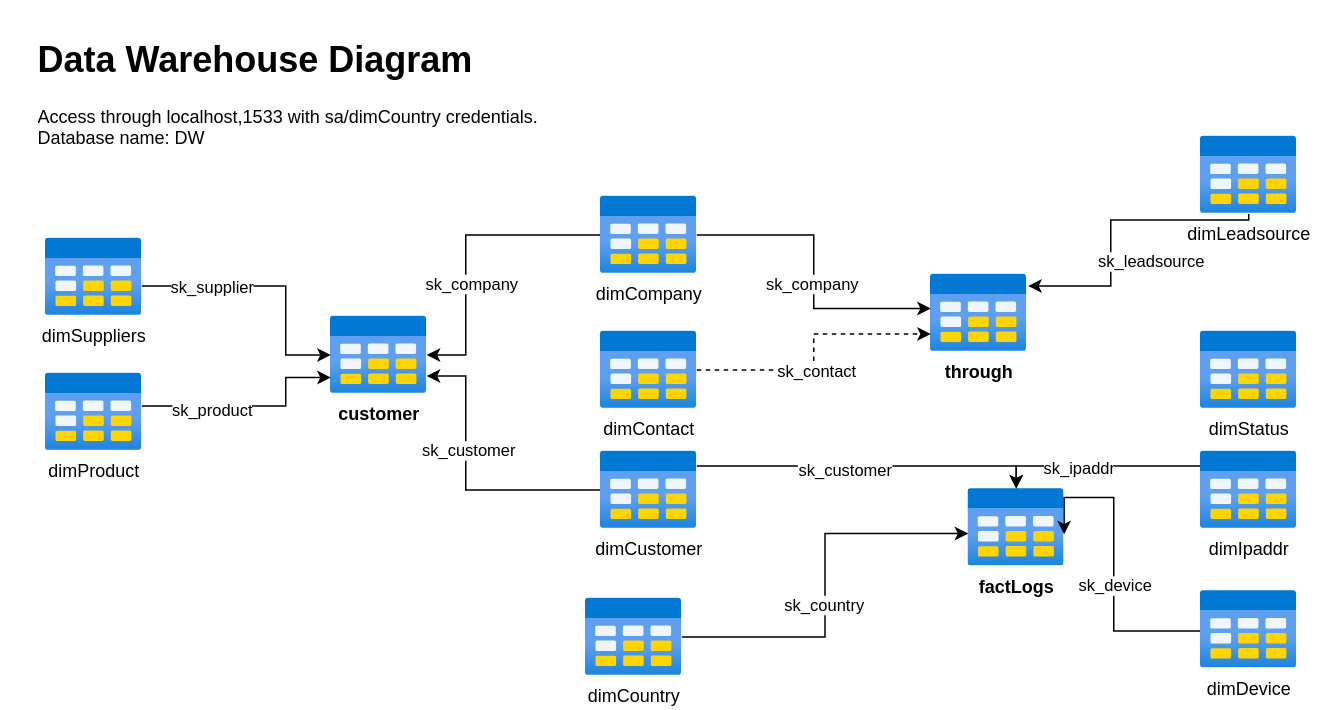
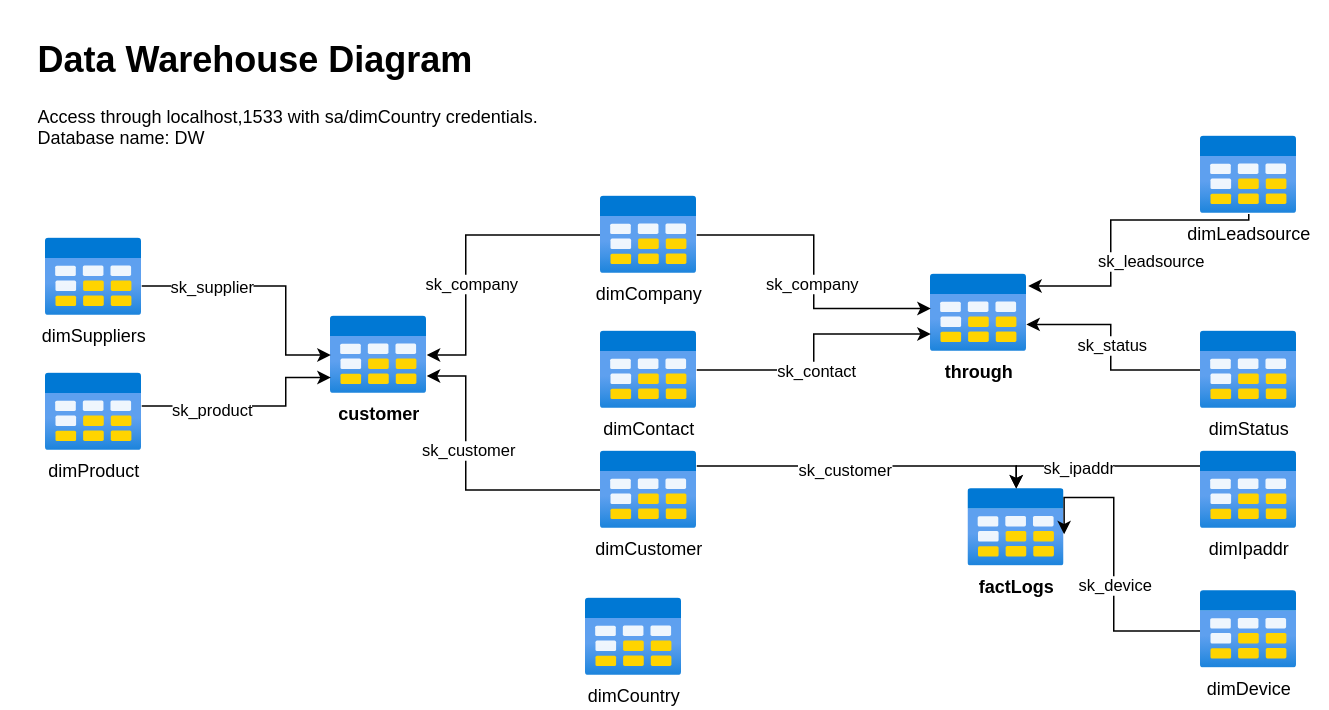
edge "dimContact" -> "through": style dashed -> solid
edge "dimStatus" -> "through": added, label "sk_status"
edge "dimCountry" -> "factLogs": removed, label "sk_country"
